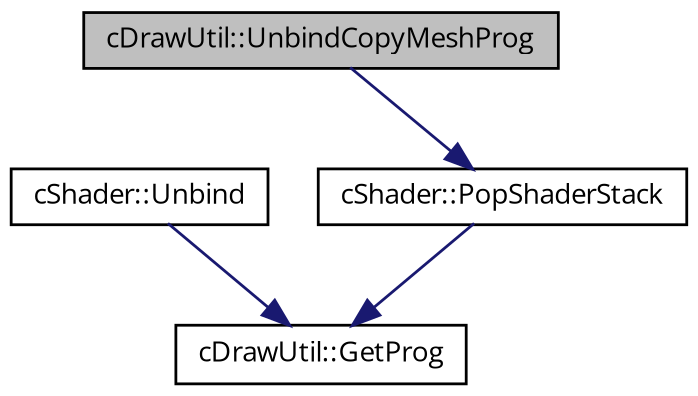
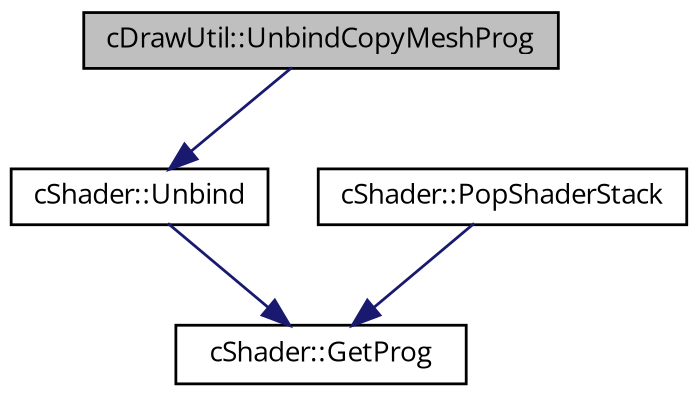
edge "cDrawUtil::UnbindCopyMeshProg" -> "cShader::PopShaderStack": now "cDrawUtil::UnbindCopyMeshProg" -> "cShader::Unbind"
node "cDrawUtil::GetProg": label "cDrawUtil::GetProg" -> "cShader::GetProg"
